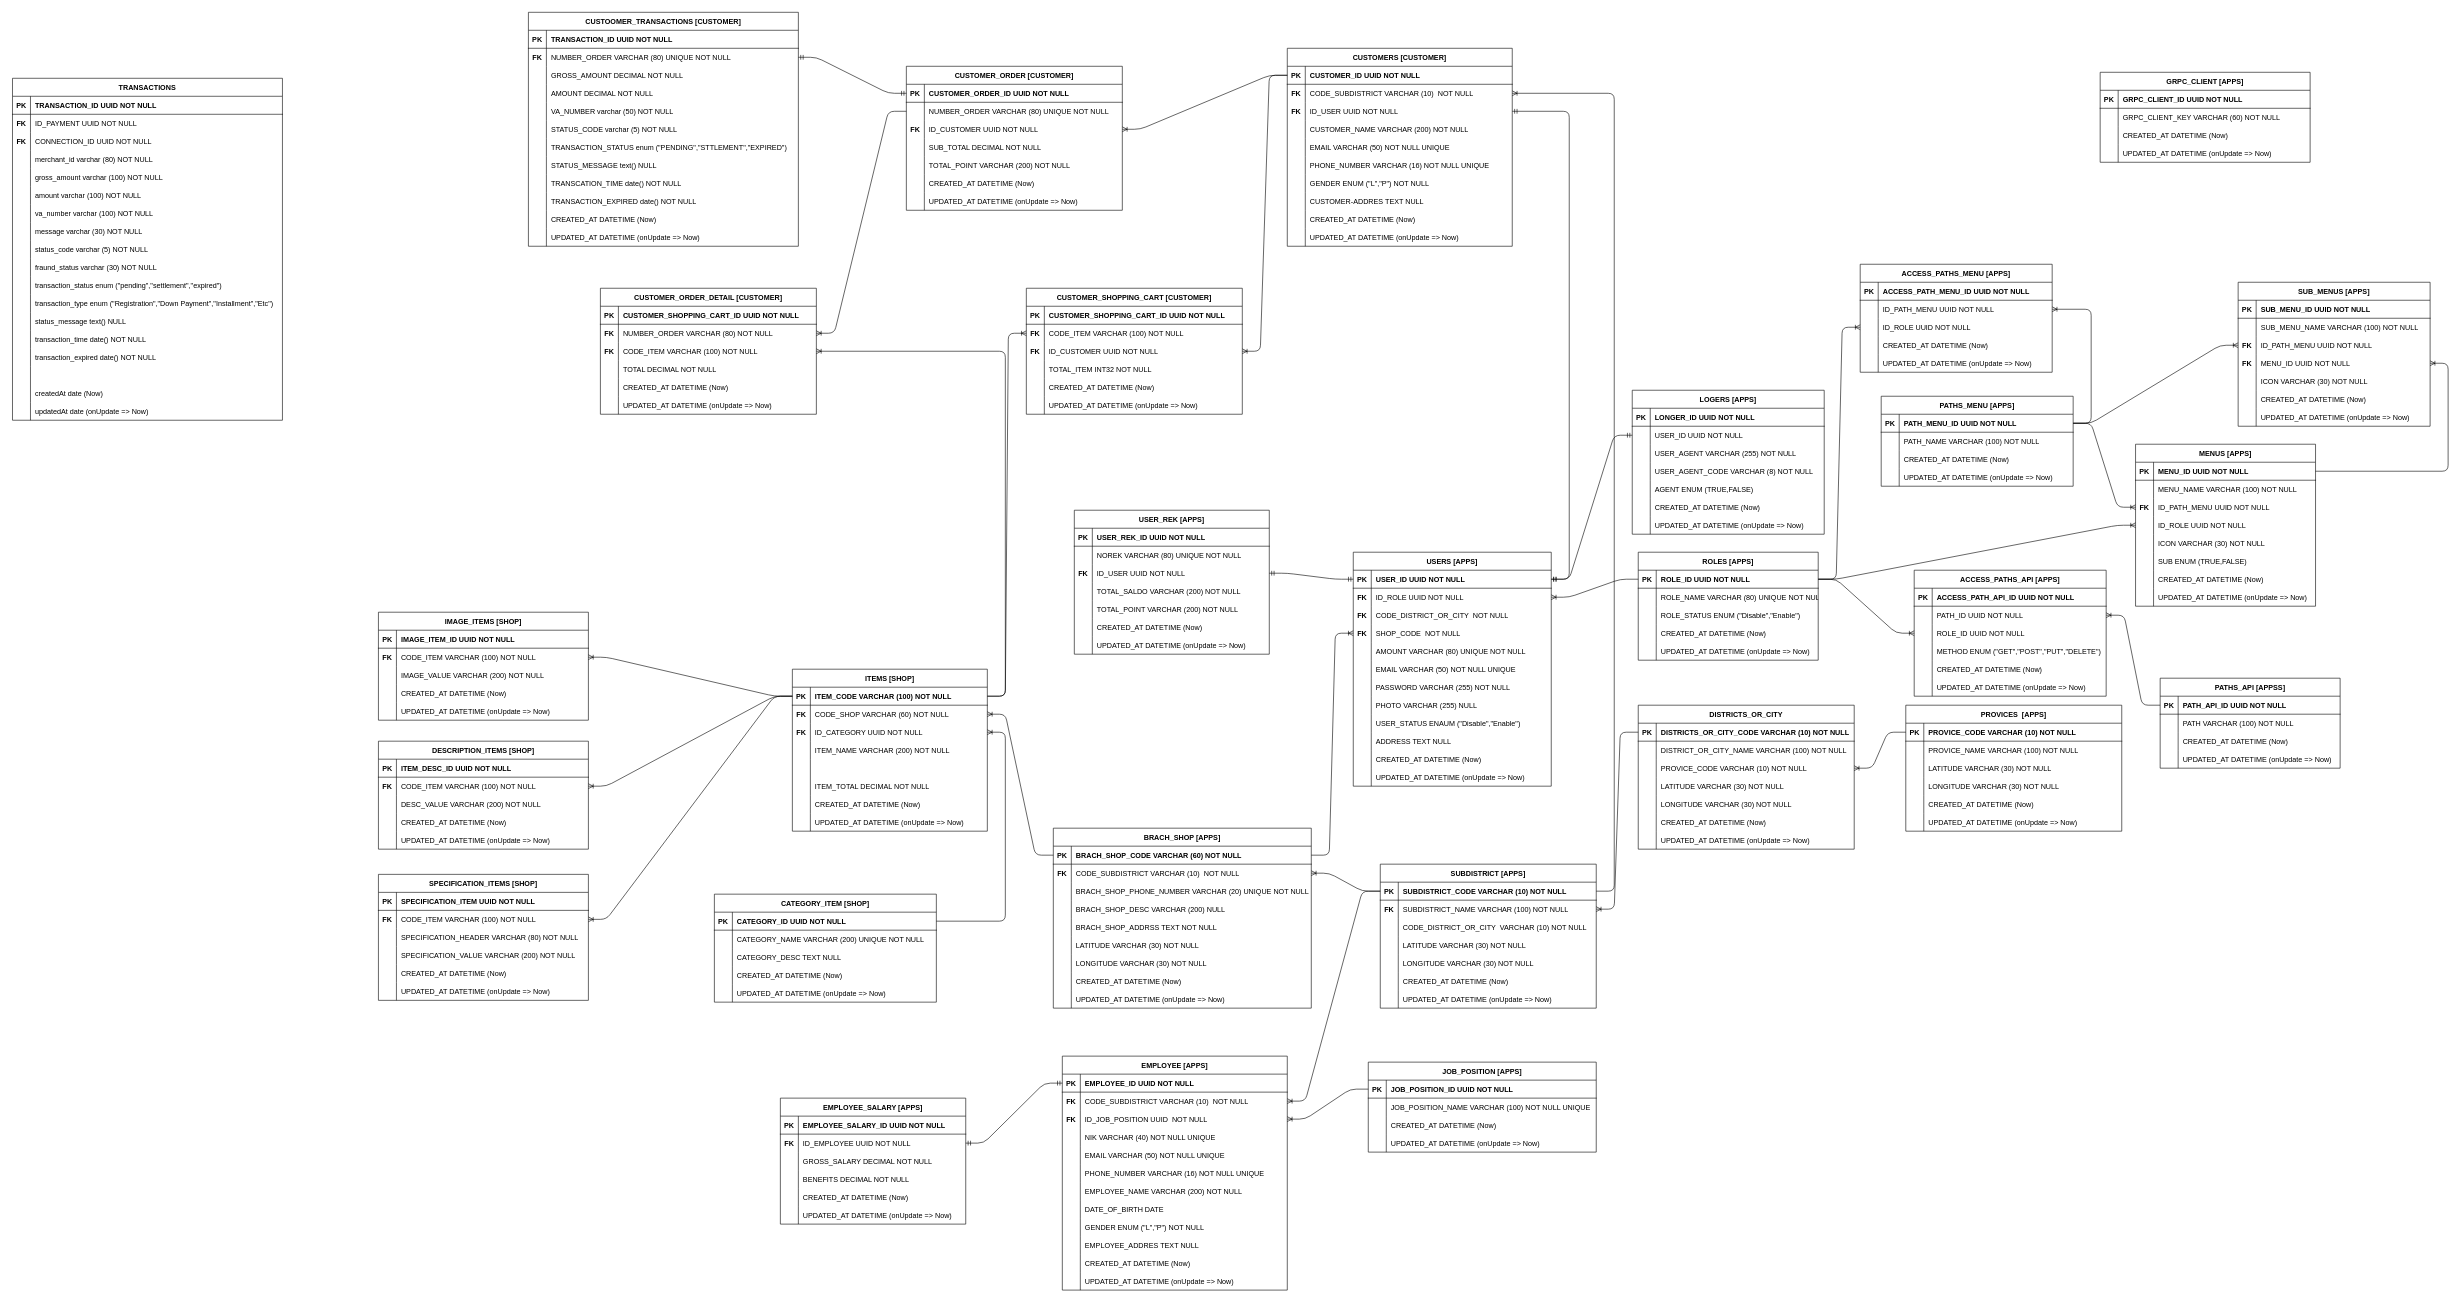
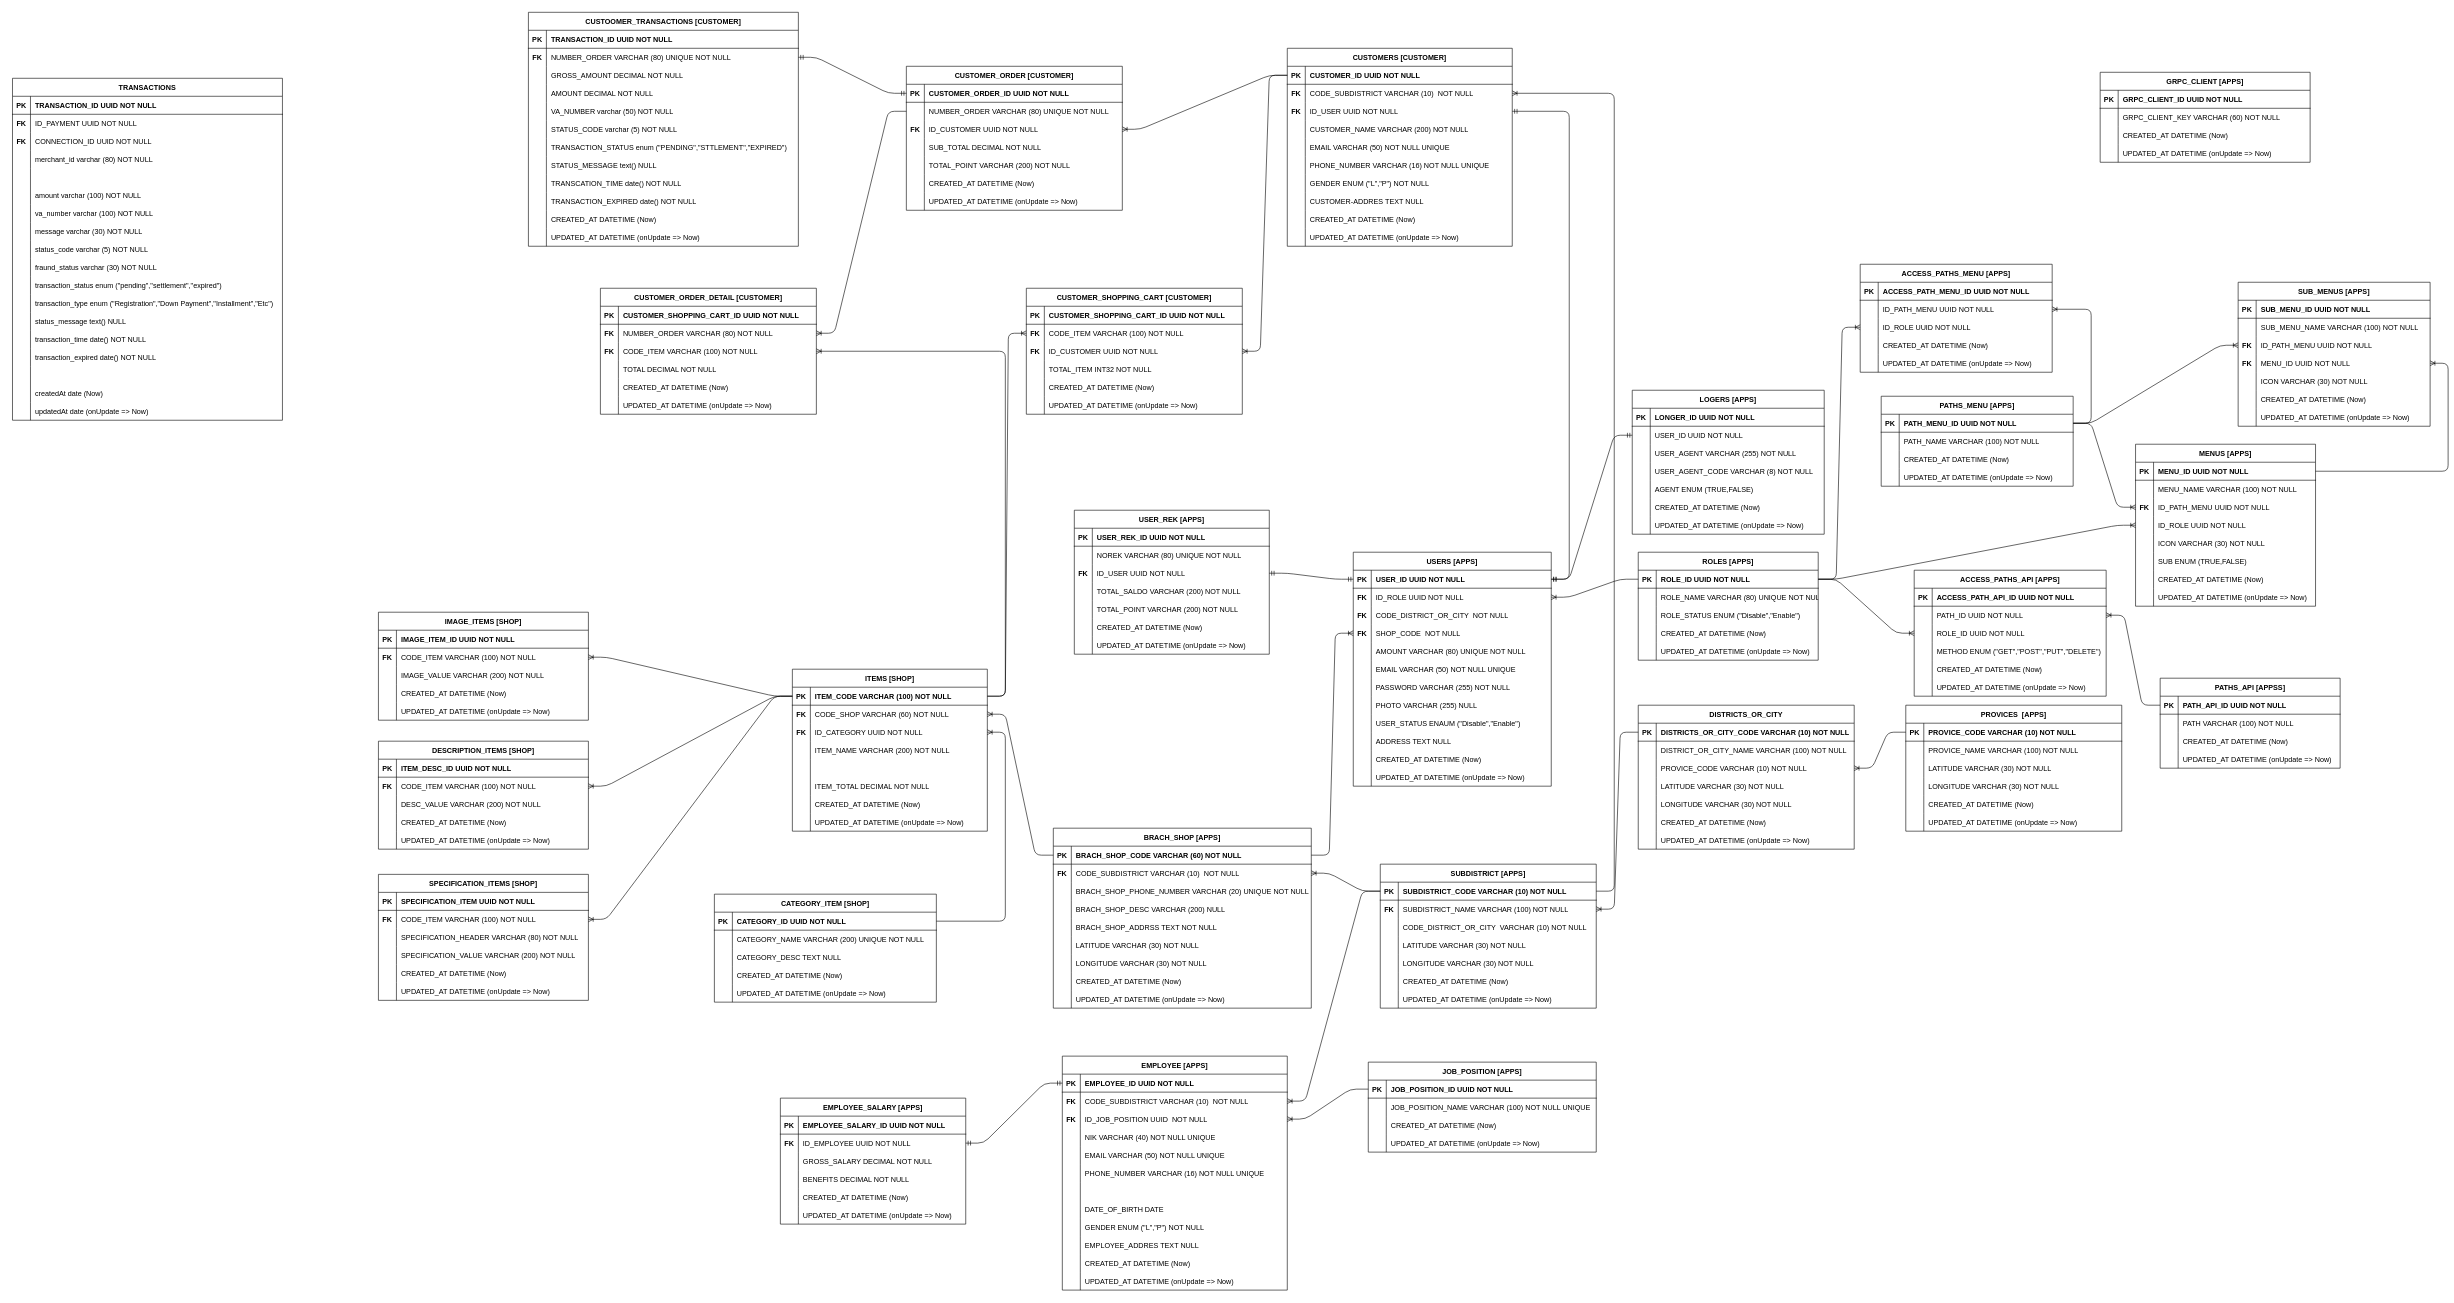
node "gross_amount varchar (100) NOT NULL": removed
node "EMPLOYEE_NAME VARCHAR (200) NOT NULL": removed
